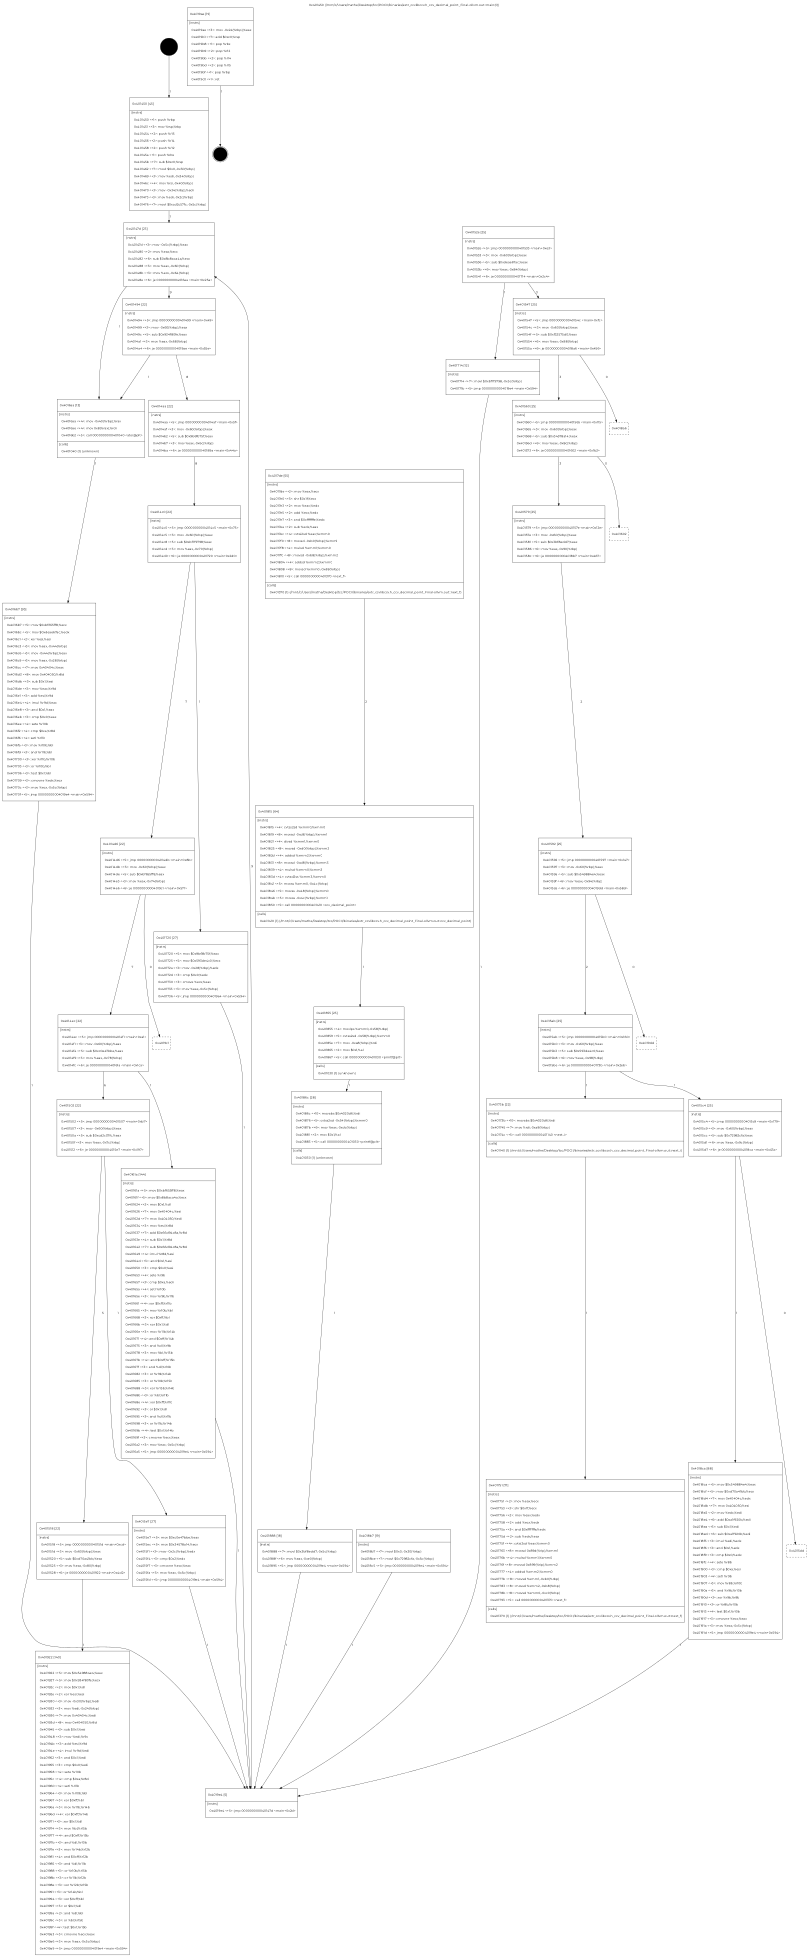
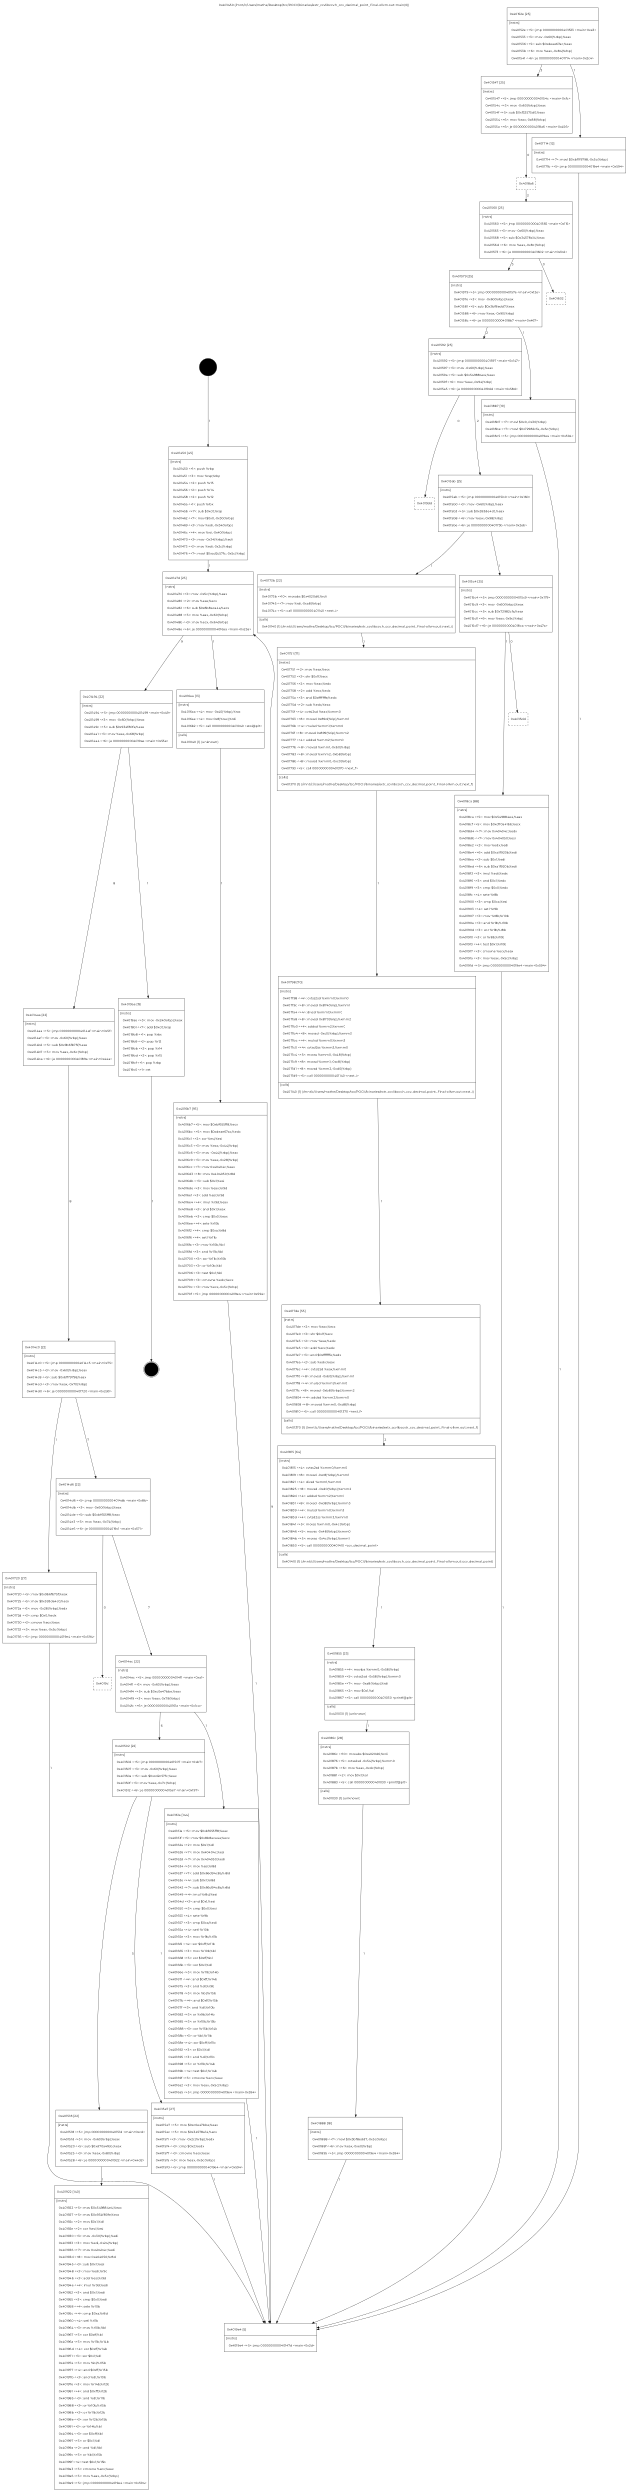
edge "0x401579 [25]" -> "0x4018b7 [19]": added, label "1"
edge "0x401494 [22]" -> "0x4016aa [13]": now "0x401494 [22]" -> "0x4019ae [19]"
edge "0x401547 [25]" -> "0x401560 [25]": now "0x4018a6" -> "0x401560 [25]"
node "0x401798 [70]": added
